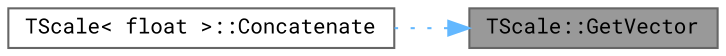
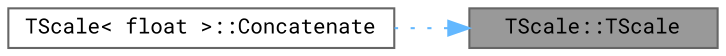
node "TScale::GetVector": label "TScale::GetVector" -> "TScale::TScale"
